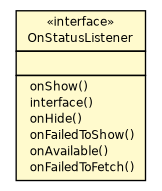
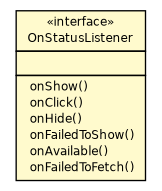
node "OnStatusListener": text "interface()" -> "onClick()"
